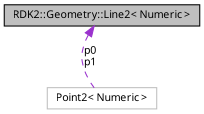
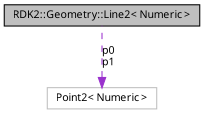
edge "Point2< Numeric >" -> "RDK2::Geometry::Line2< Numeric >": reversed
